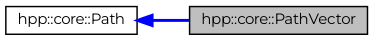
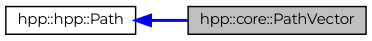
node "hpp::core::Path": label "hpp::core::Path" -> "hpp::hpp::Path"
